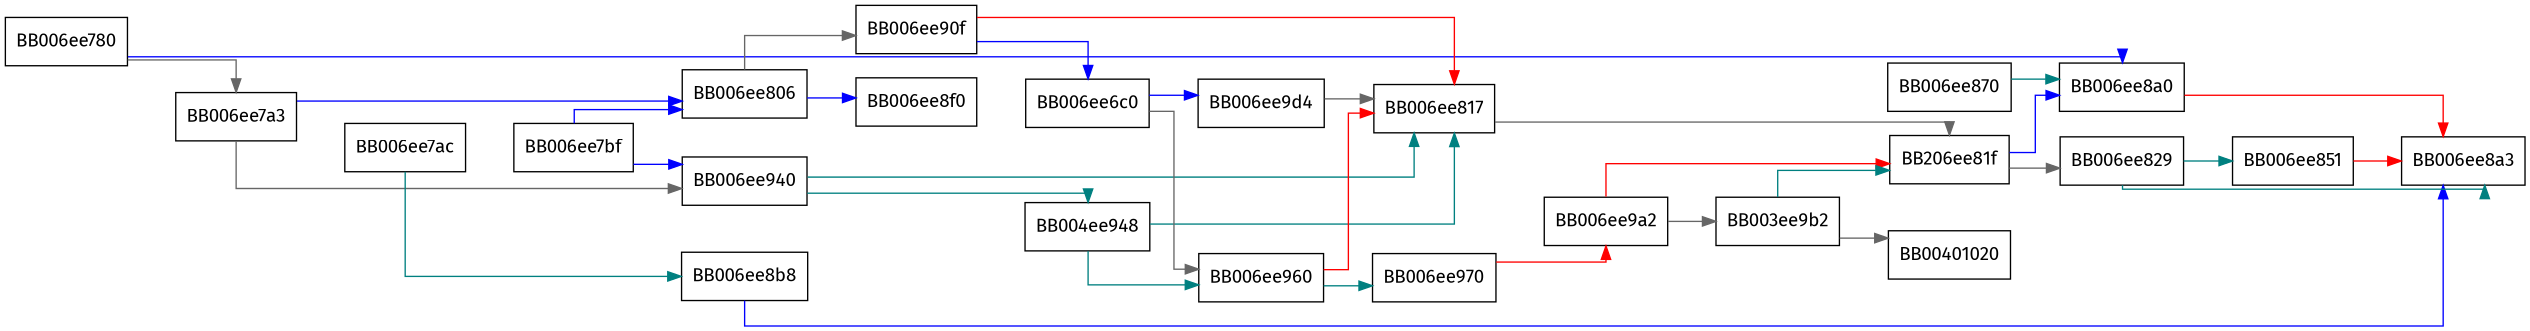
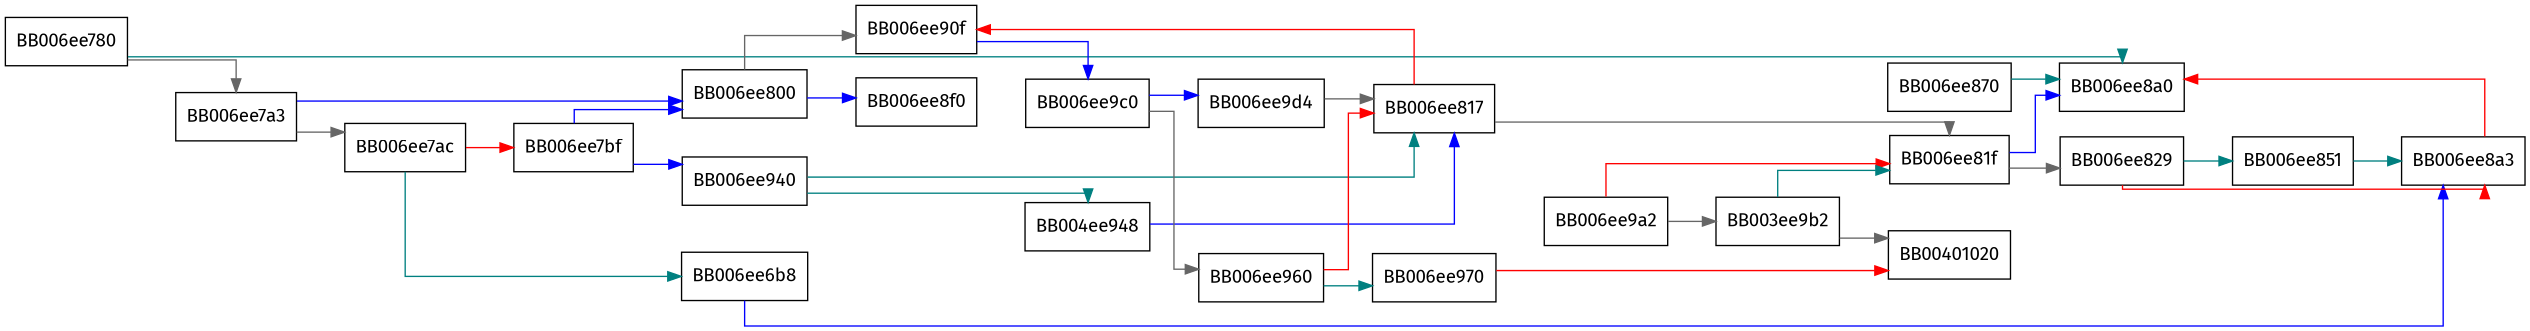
edge "BB006ee90f" -> "BB006ee817": reversed
edge "BB006ee780" -> "BB006ee8a0": color blue -> teal
node "BB006ee806": label "BB006ee806" -> "BB006ee800"
edge "BB006ee8a0" -> "BB006ee8a3": reversed
node "BB006ee6c0": label "BB006ee6c0" -> "BB006ee9c0"
edge "BB006ee7ac" -> "BB006ee7bf": added
node "BB206ee81f": label "BB206ee81f" -> "BB006ee81f"
edge "BB006ee851" -> "BB006ee8a3": color red -> teal
edge "BB006ee7a3" -> "BB006ee940": now "BB006ee7a3" -> "BB006ee7ac"
edge "BB006ee829" -> "BB006ee8a3": color teal -> red
edge "BB004ee948" -> "BB006ee817": color teal -> blue
edge "BB006ee970" -> "BB006ee9a2": now "BB006ee970" -> "BB00401020"
node "BB006ee8b8": label "BB006ee8b8" -> "BB006ee6b8"
edge "BB004ee948" -> "BB006ee960": removed
